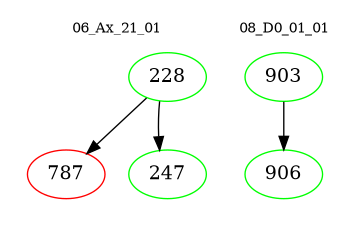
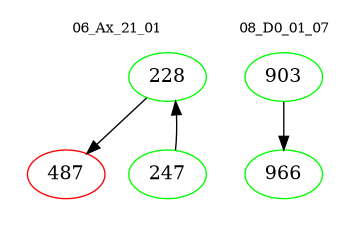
cluster "08_D0_01_01": label "08_D0_01_01" -> "08_D0_01_07"
edge "228" -> "247": reversed
node "787": label "787" -> "487"
node "906": label "906" -> "966"
